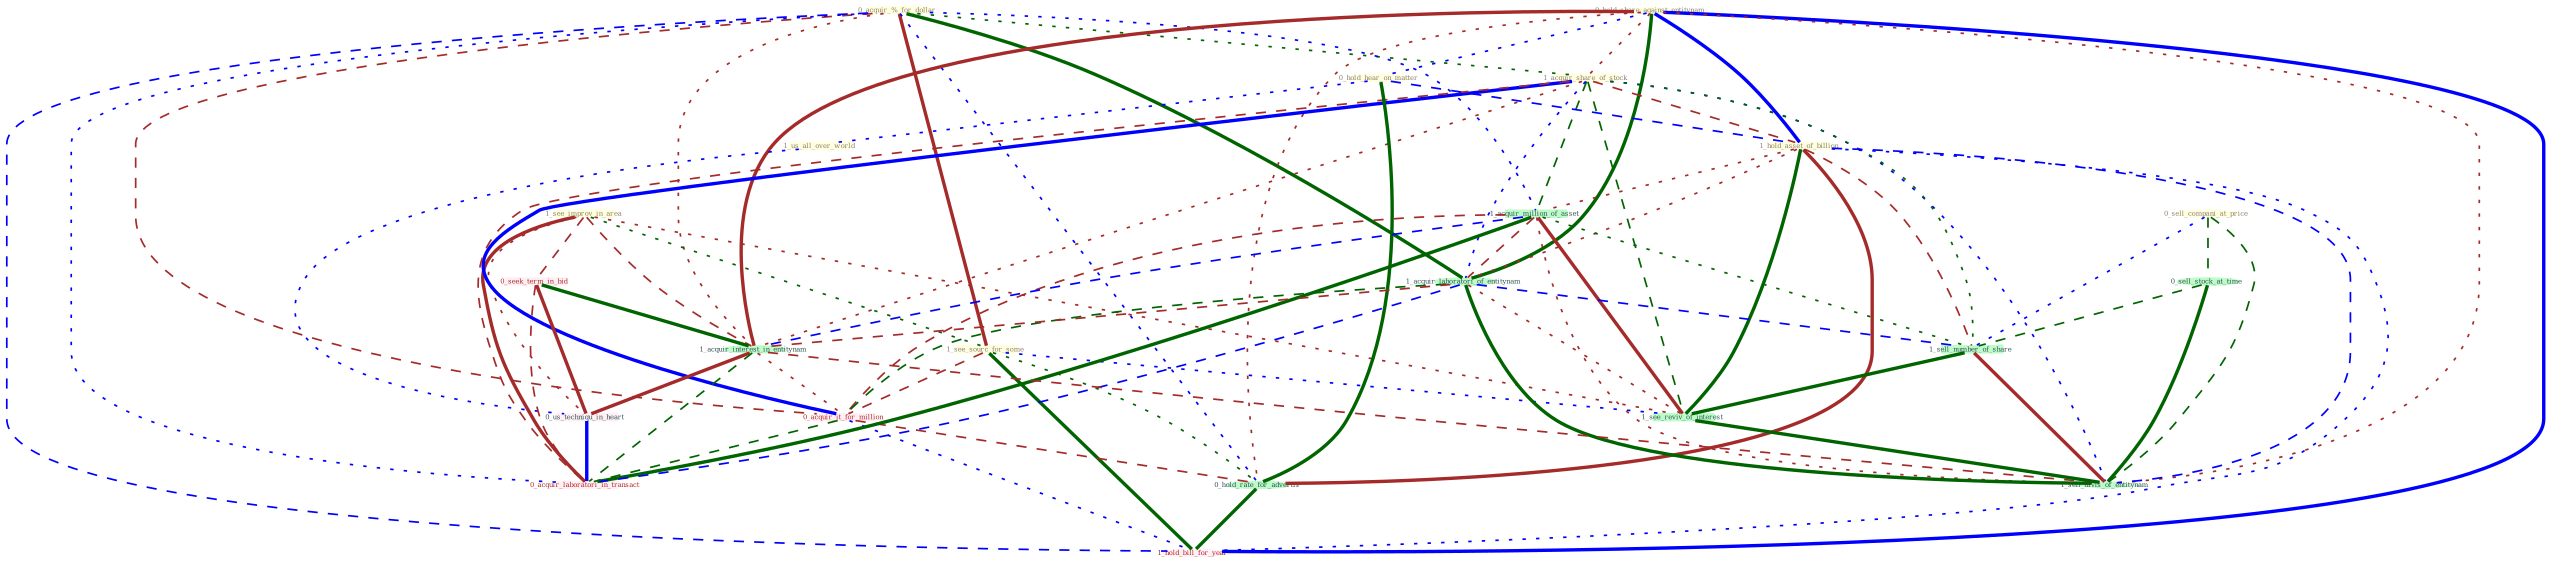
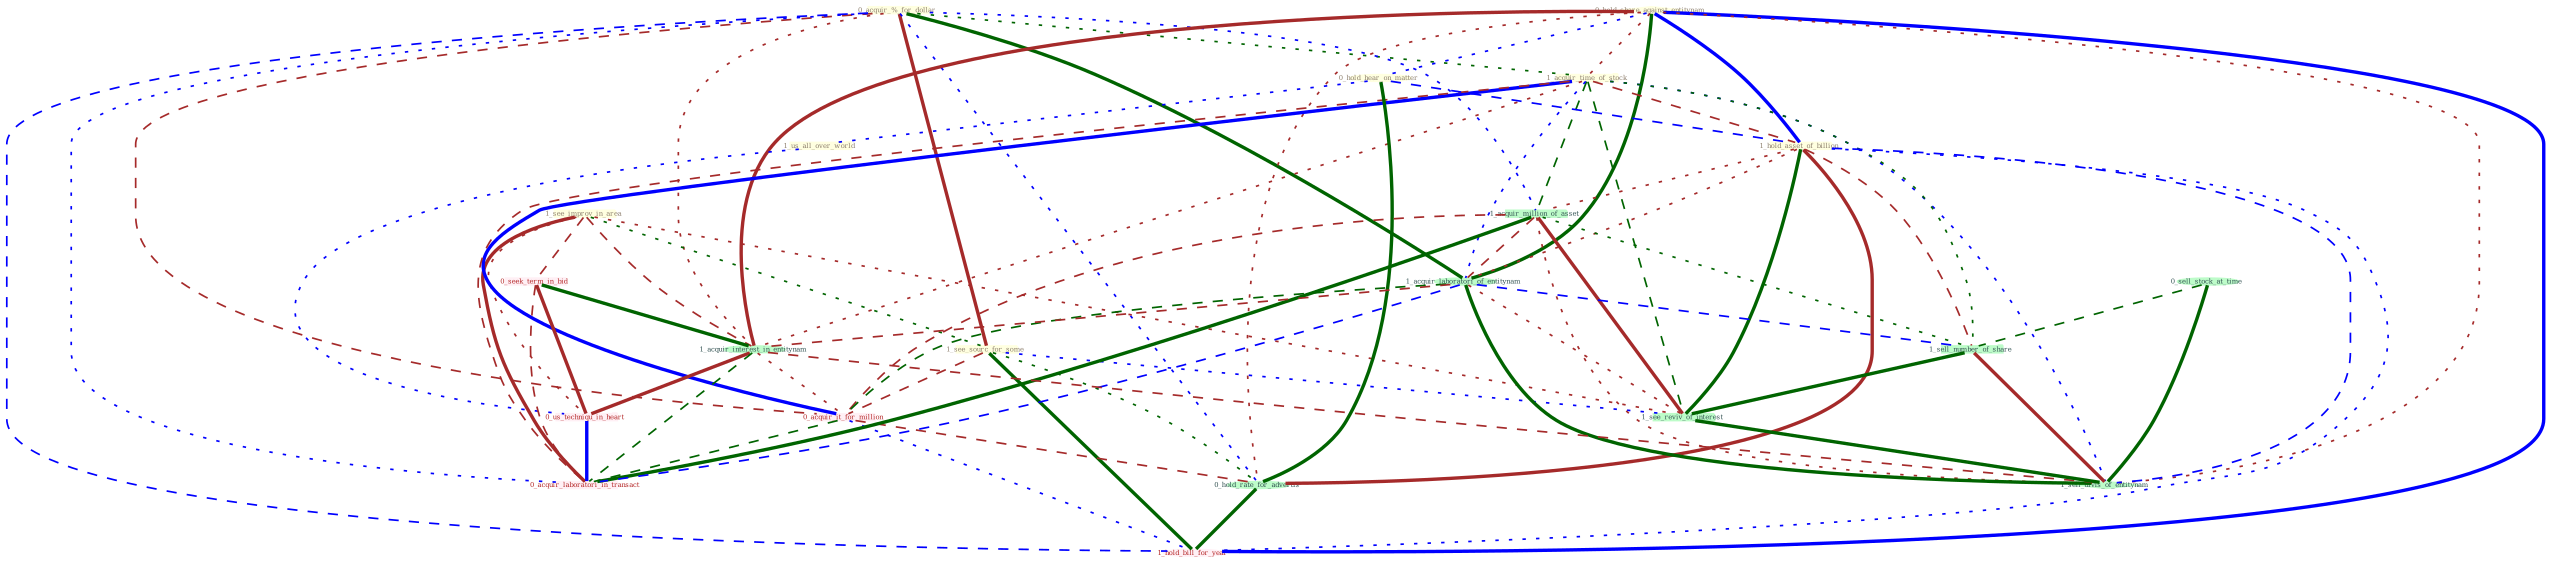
node "1_acquir_share_of_stock": label "1_acquir_share_of_stock" -> "1_acquir_time_of_stock"
node "0_sell_compani_at_price": removed
edge "1_acquir_million_of_asset" -- "1_acquir_interest_in_entitynam": removed
node "0_us_techniqu_in_heart": fontcolor #2f4f4f -> #b22222
